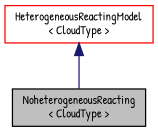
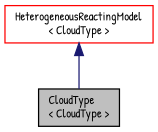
node "NoheterogeneousReacting < CloudType >": label "NoheterogeneousReacting < CloudType >" -> "CloudType < CloudType >"
